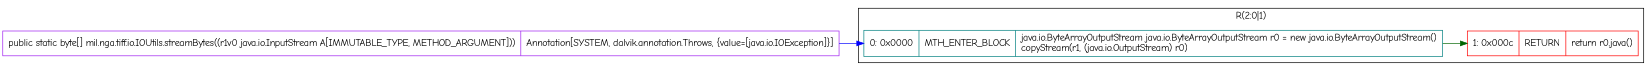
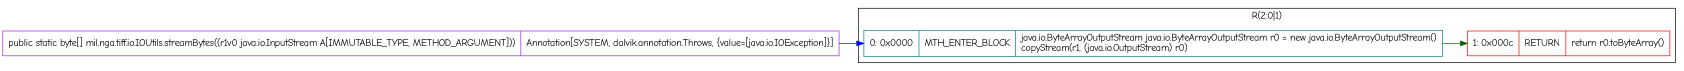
node "1: 0x000c": text "return r0.java()" -> "return r0.toByteArray()"
